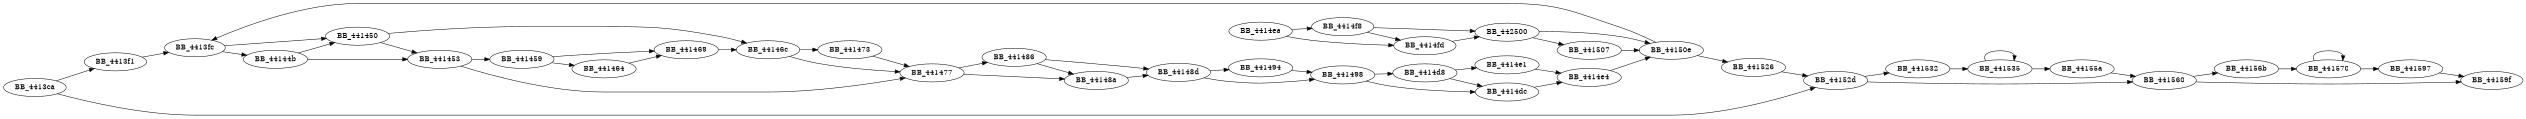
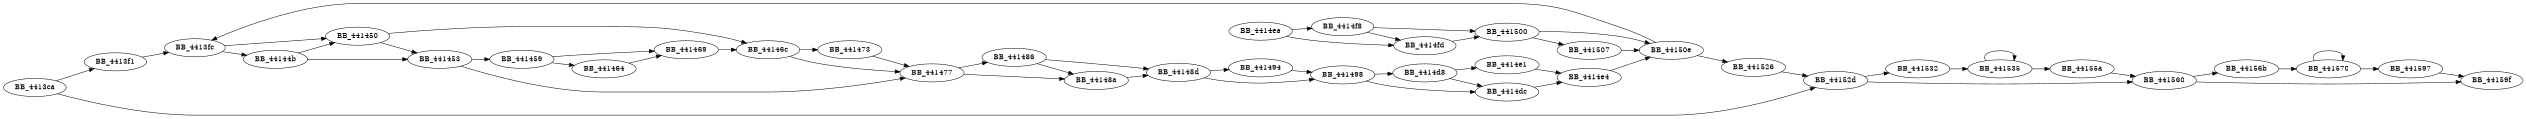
node "BB_442500": label "BB_442500" -> "BB_441500"
